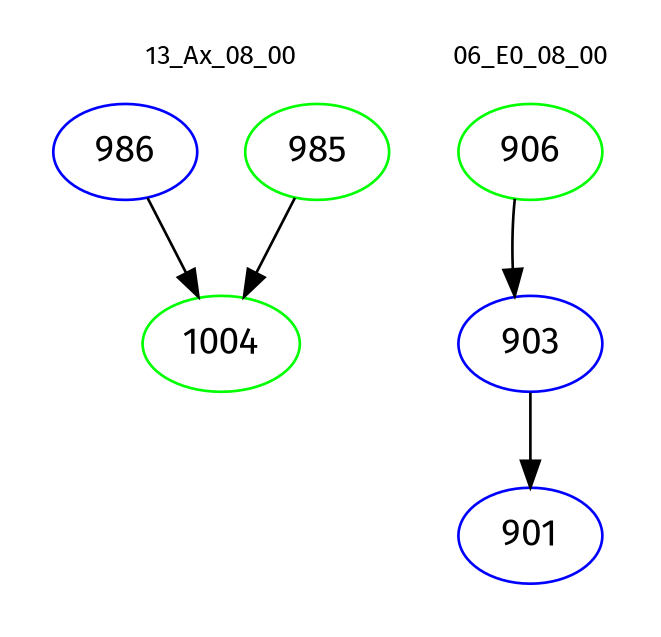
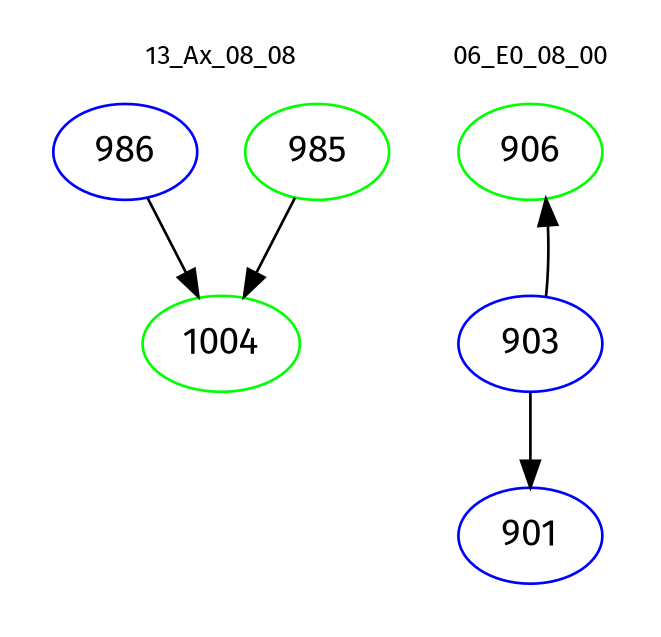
cluster "13_Ax_08_00": label "13_Ax_08_00" -> "13_Ax_08_08"
edge "906" -> "903": reversed
